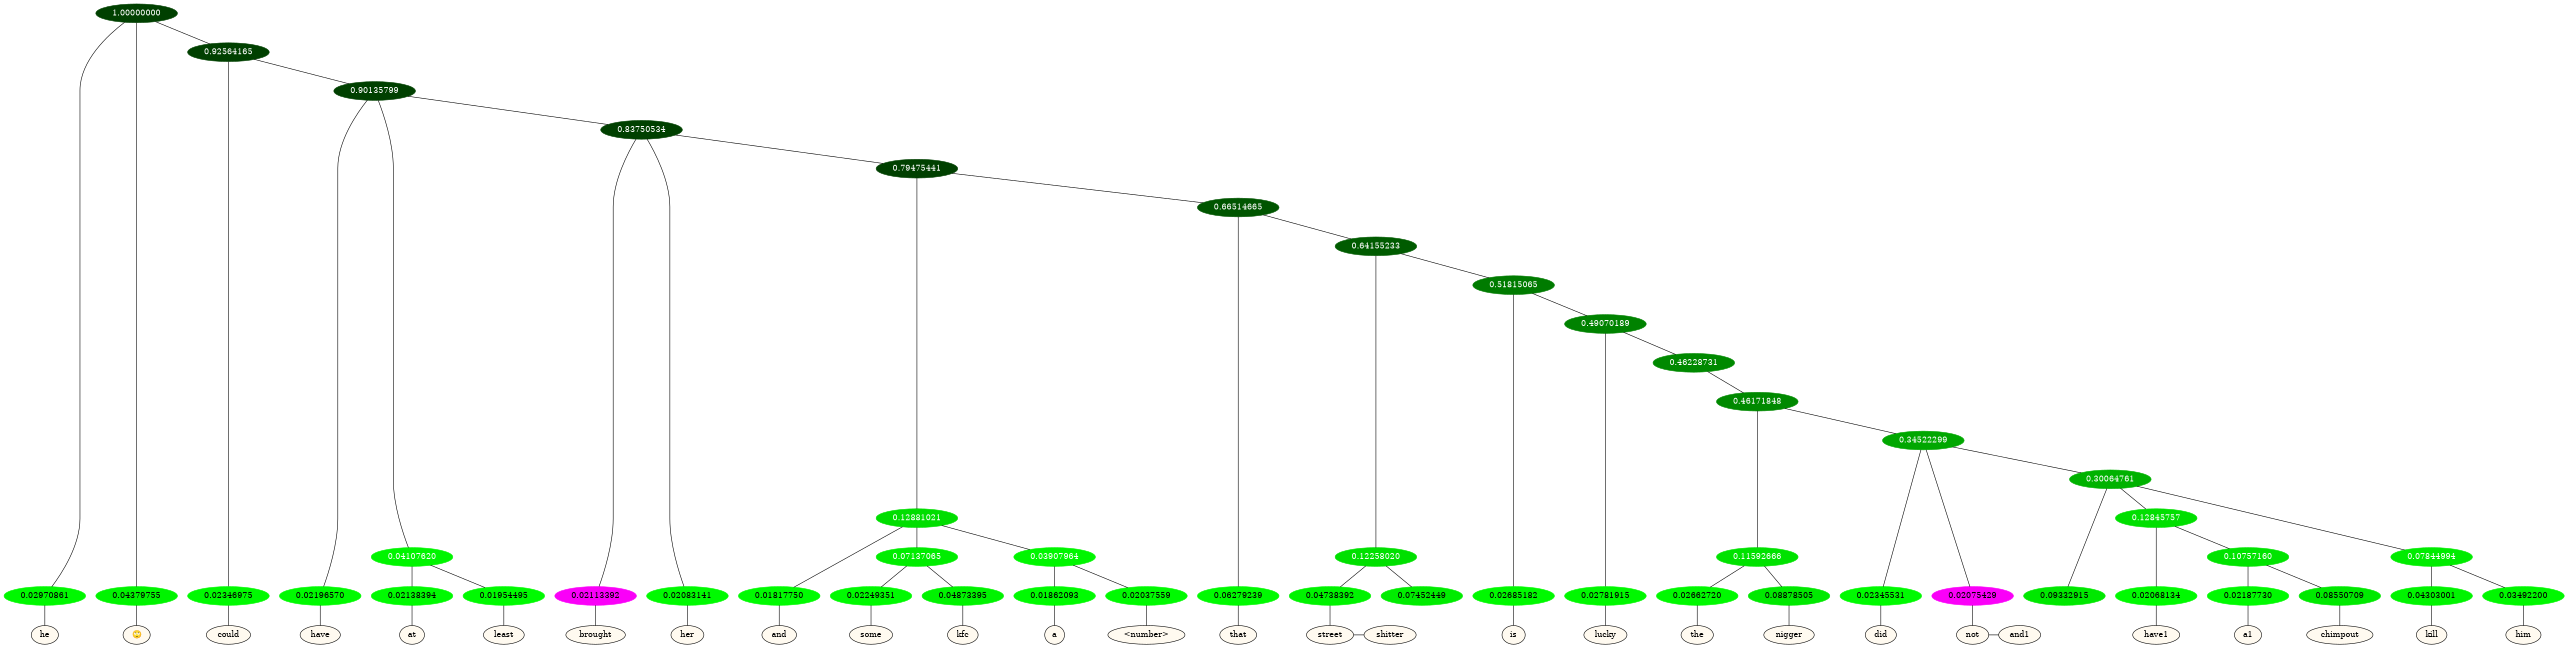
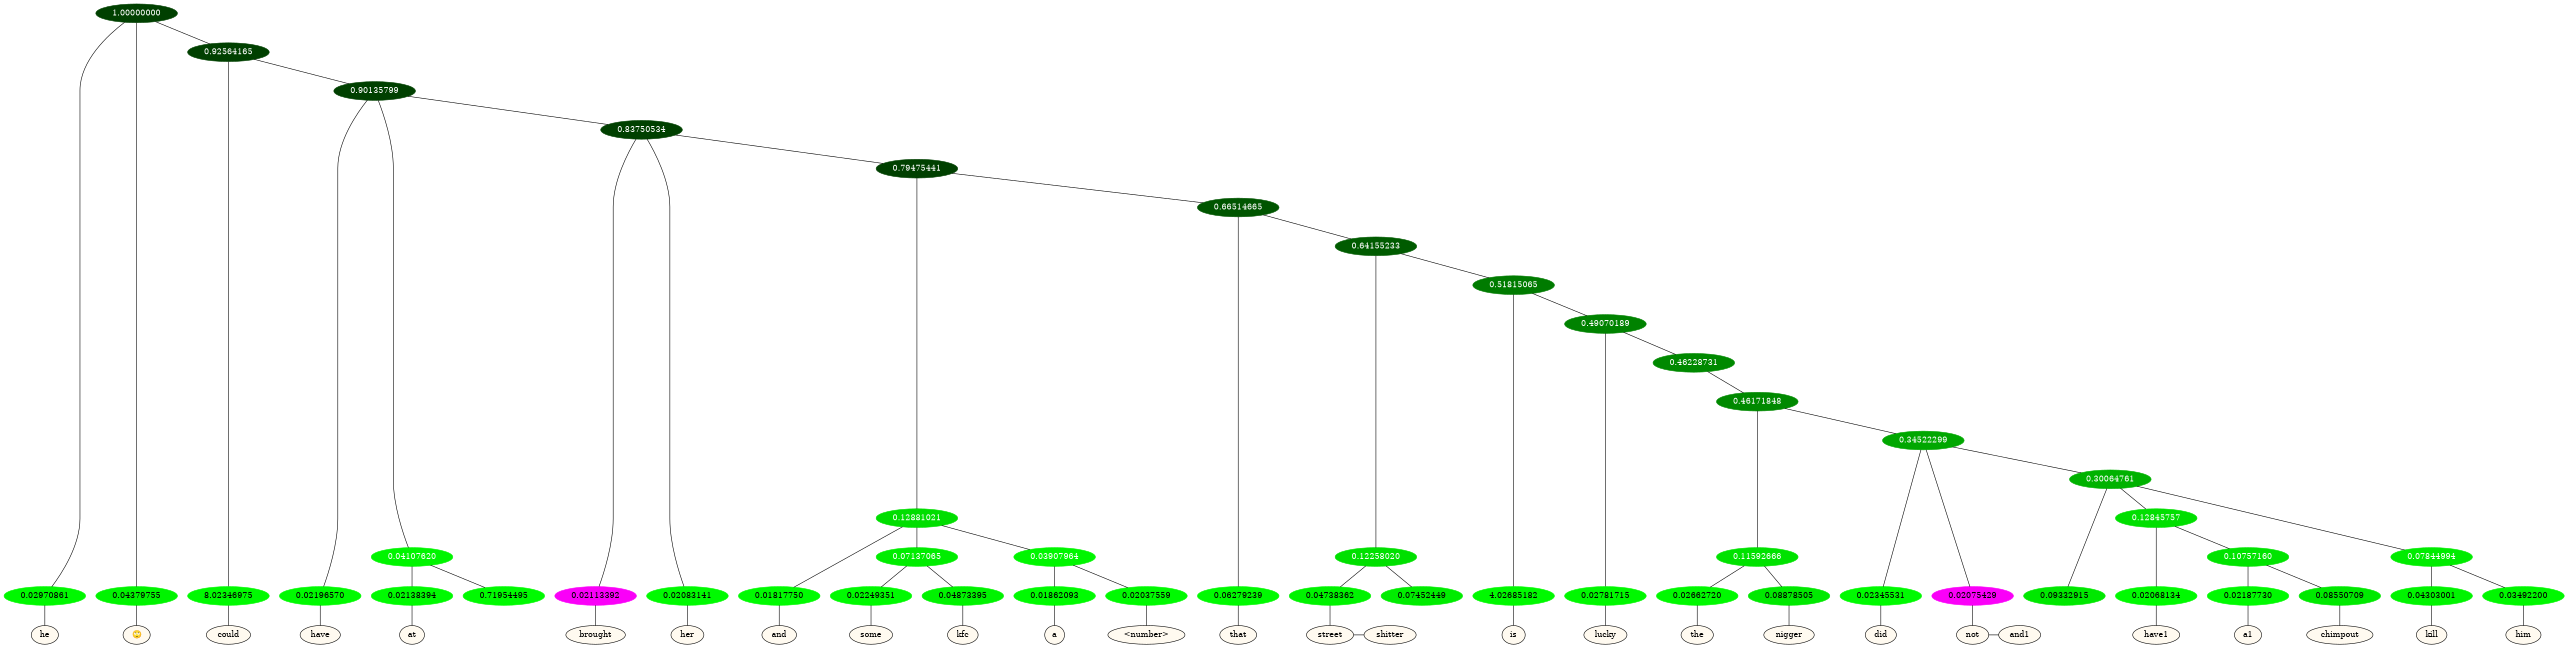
node "0.02346975": label "0.02346975" -> "8.02346975"
node "0.01954495": label "0.01954495" -> "0.71954495"
node "0.04738392": label "0.04738392" -> "0.04738362"
node "0.02685182": label "0.02685182" -> "4.02685182"
node "0.02781915": label "0.02781915" -> "0.02781715"
node "least": removed
